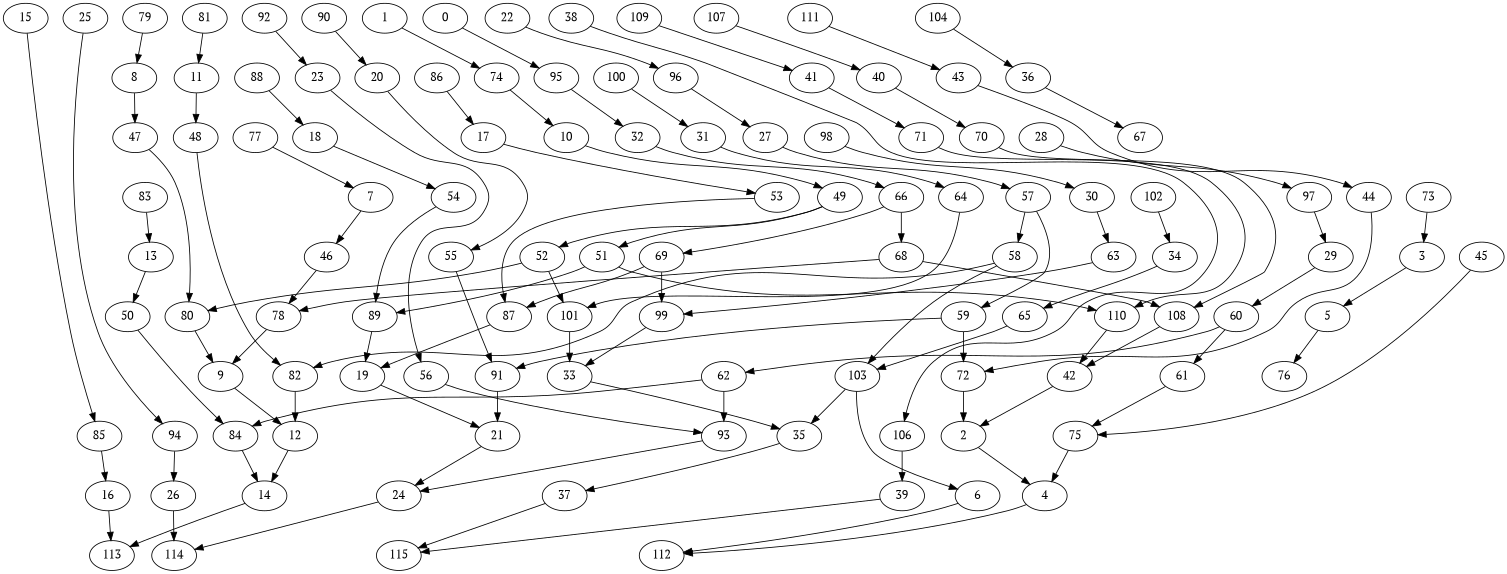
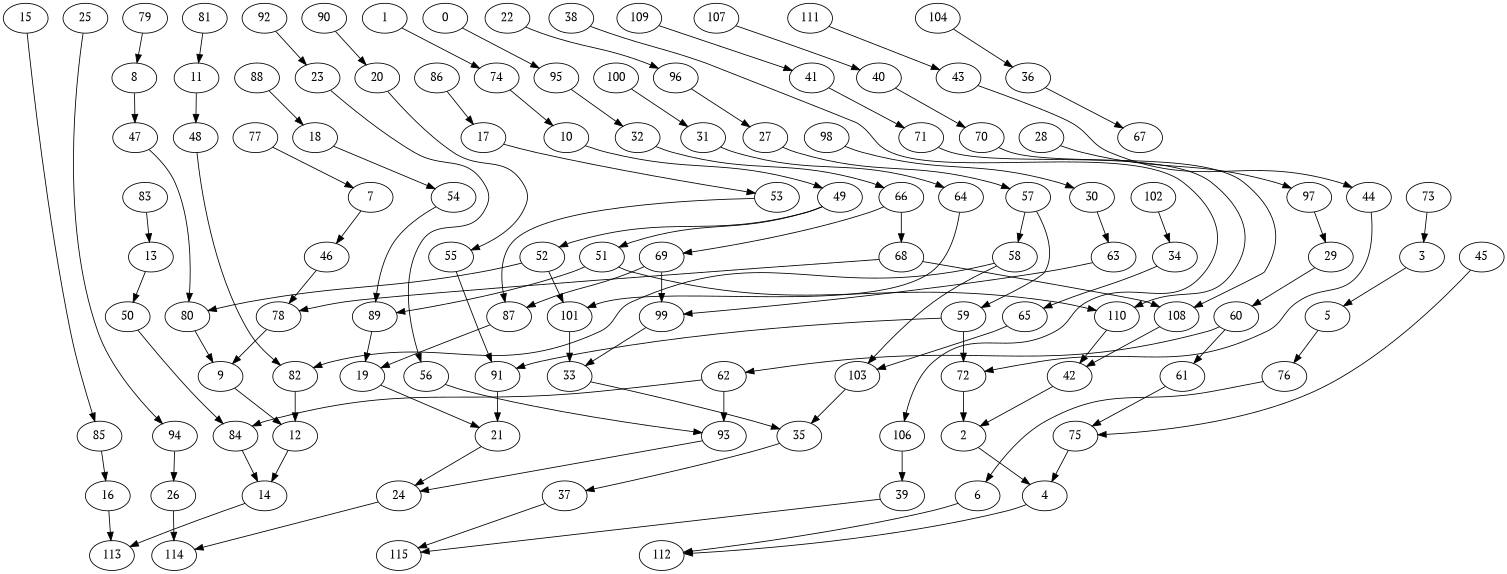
edge "103" -> "6": now "76" -> "6"
